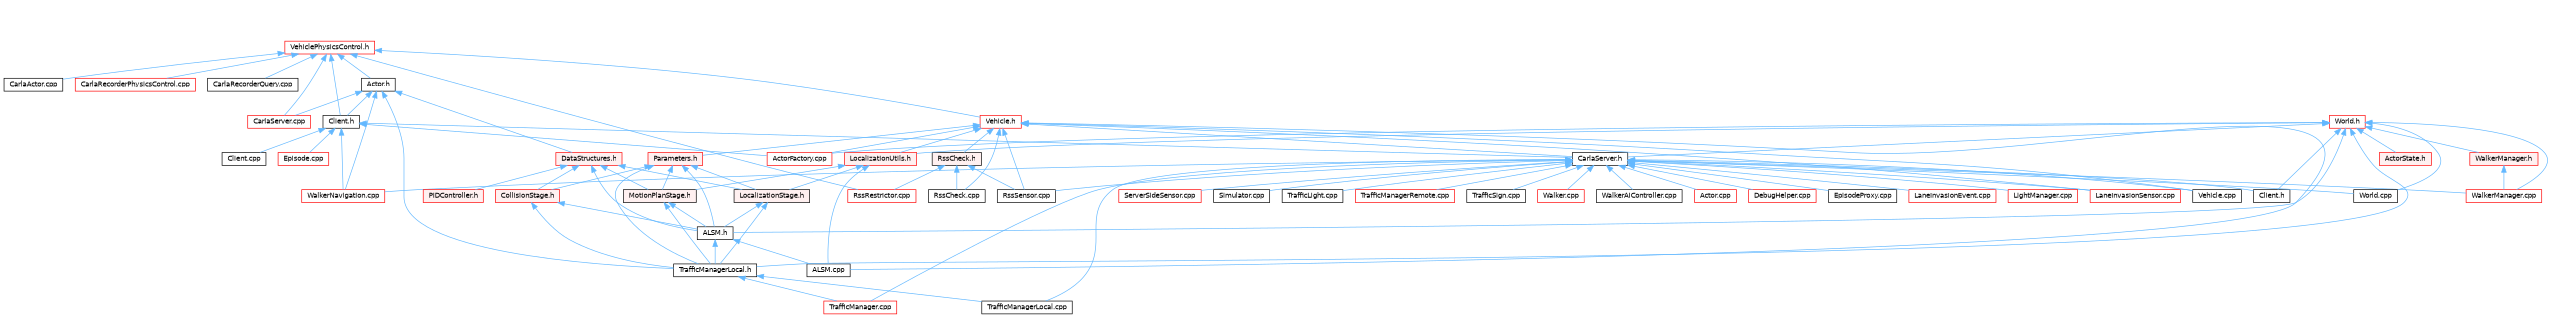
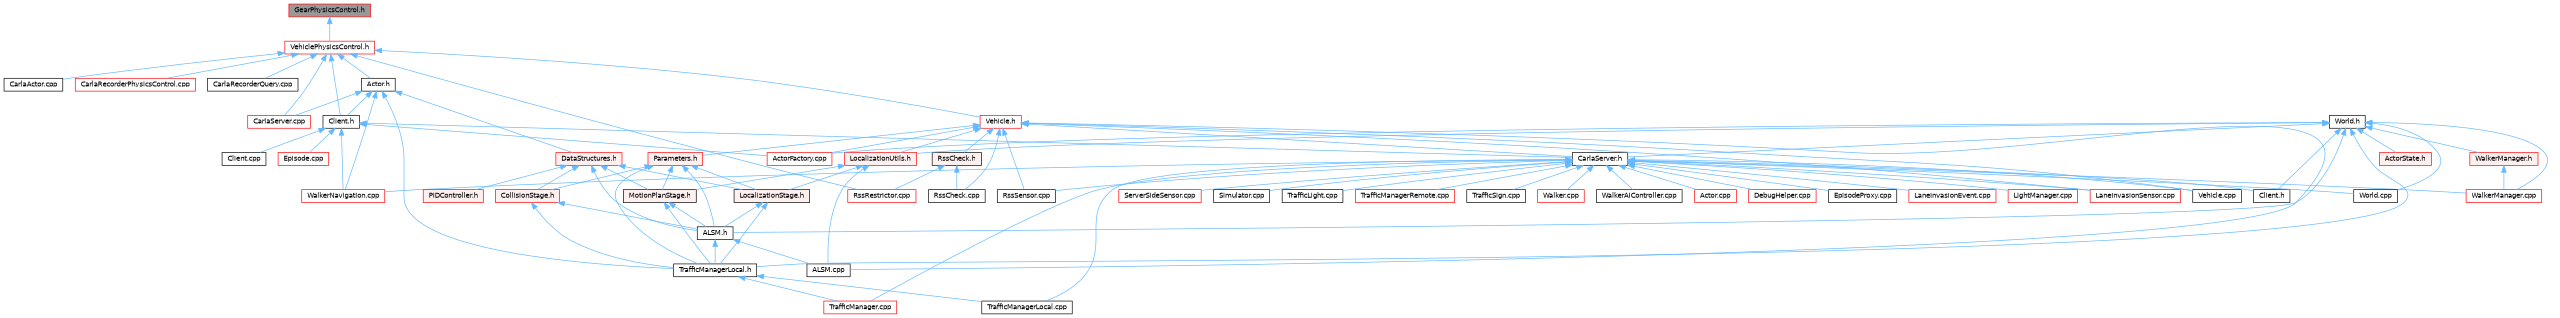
node "GearPhysicsControl.h": added
node "World.h": color red -> black
edge "RssSensor.cpp" -> "RssCheck.h": removed
